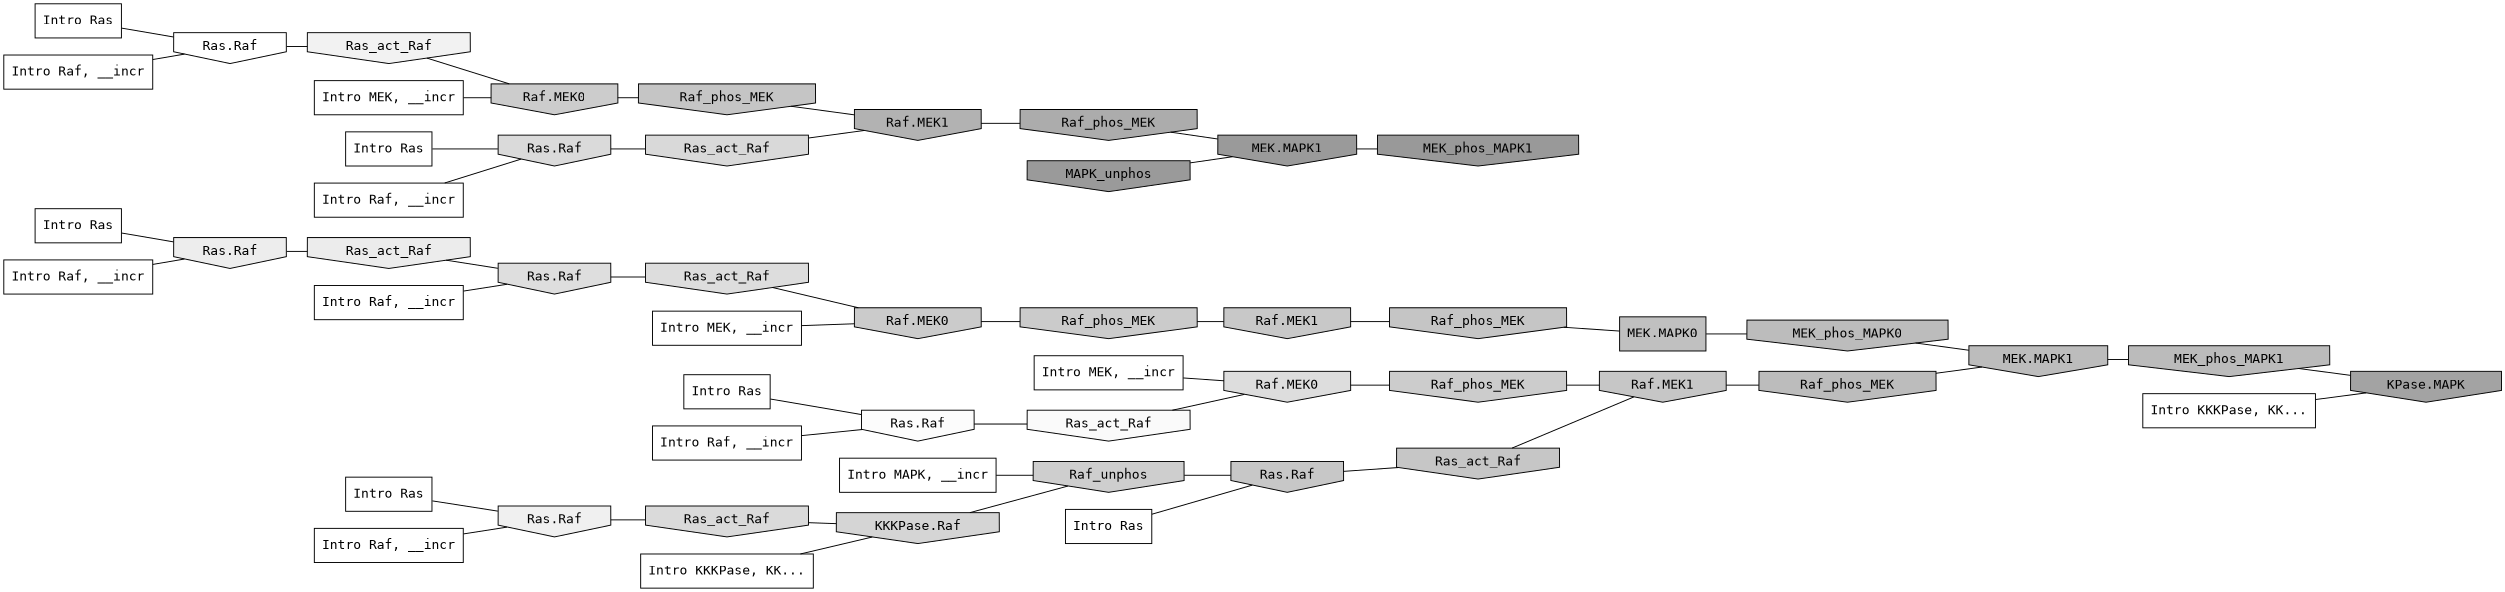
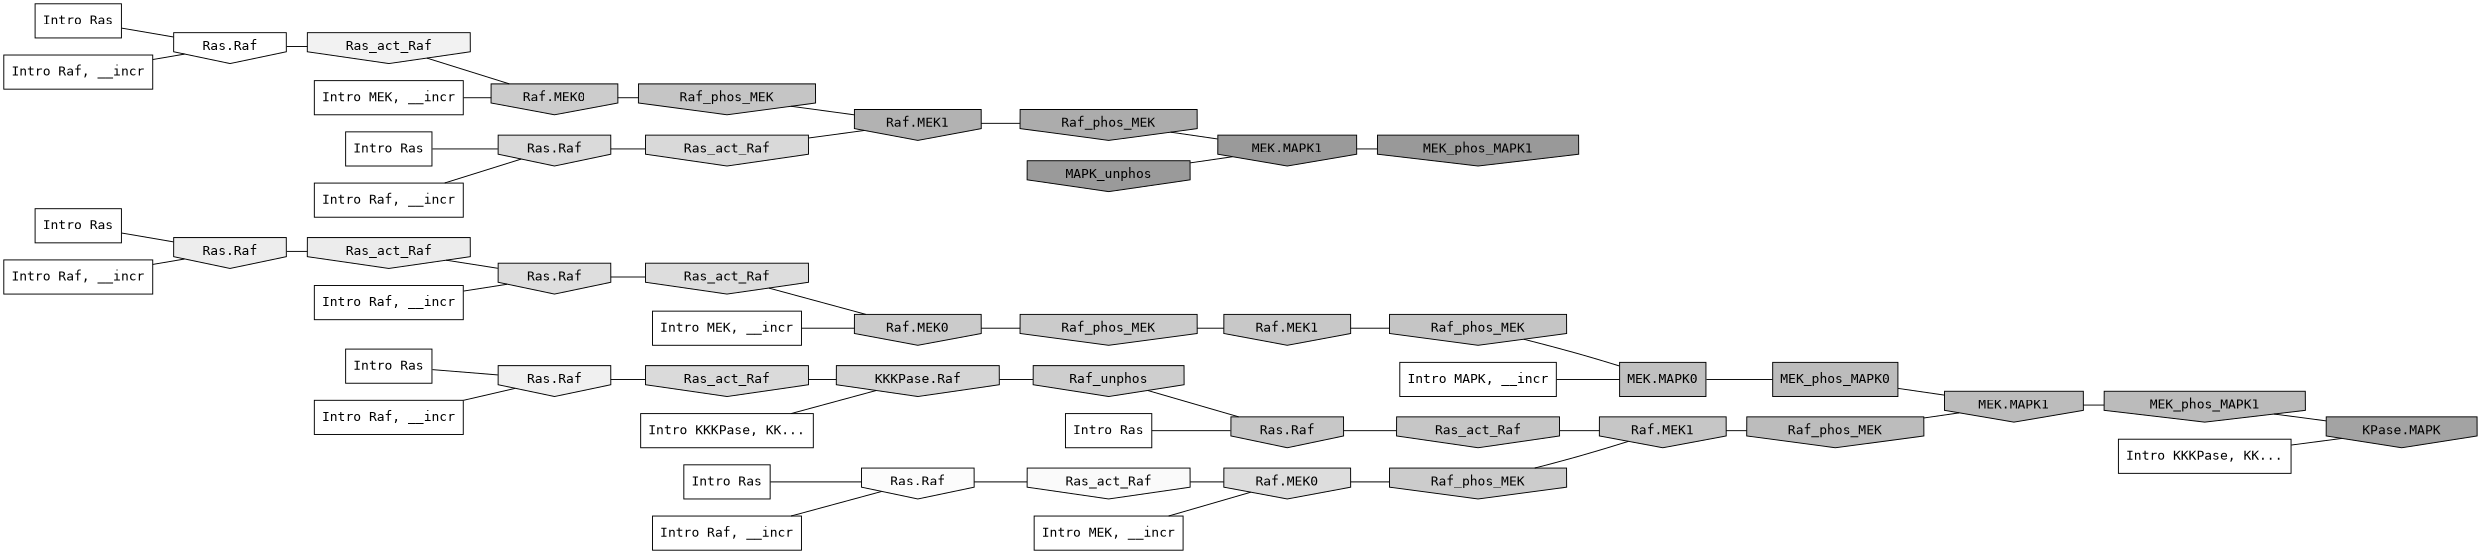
node "MEK_phos_MAPK0": shape invhouse -> box
edge "Intro MAPK, __incr" -- "Raf_unphos": now "Intro MAPK, __incr" -- "MEK.MAPK0"
